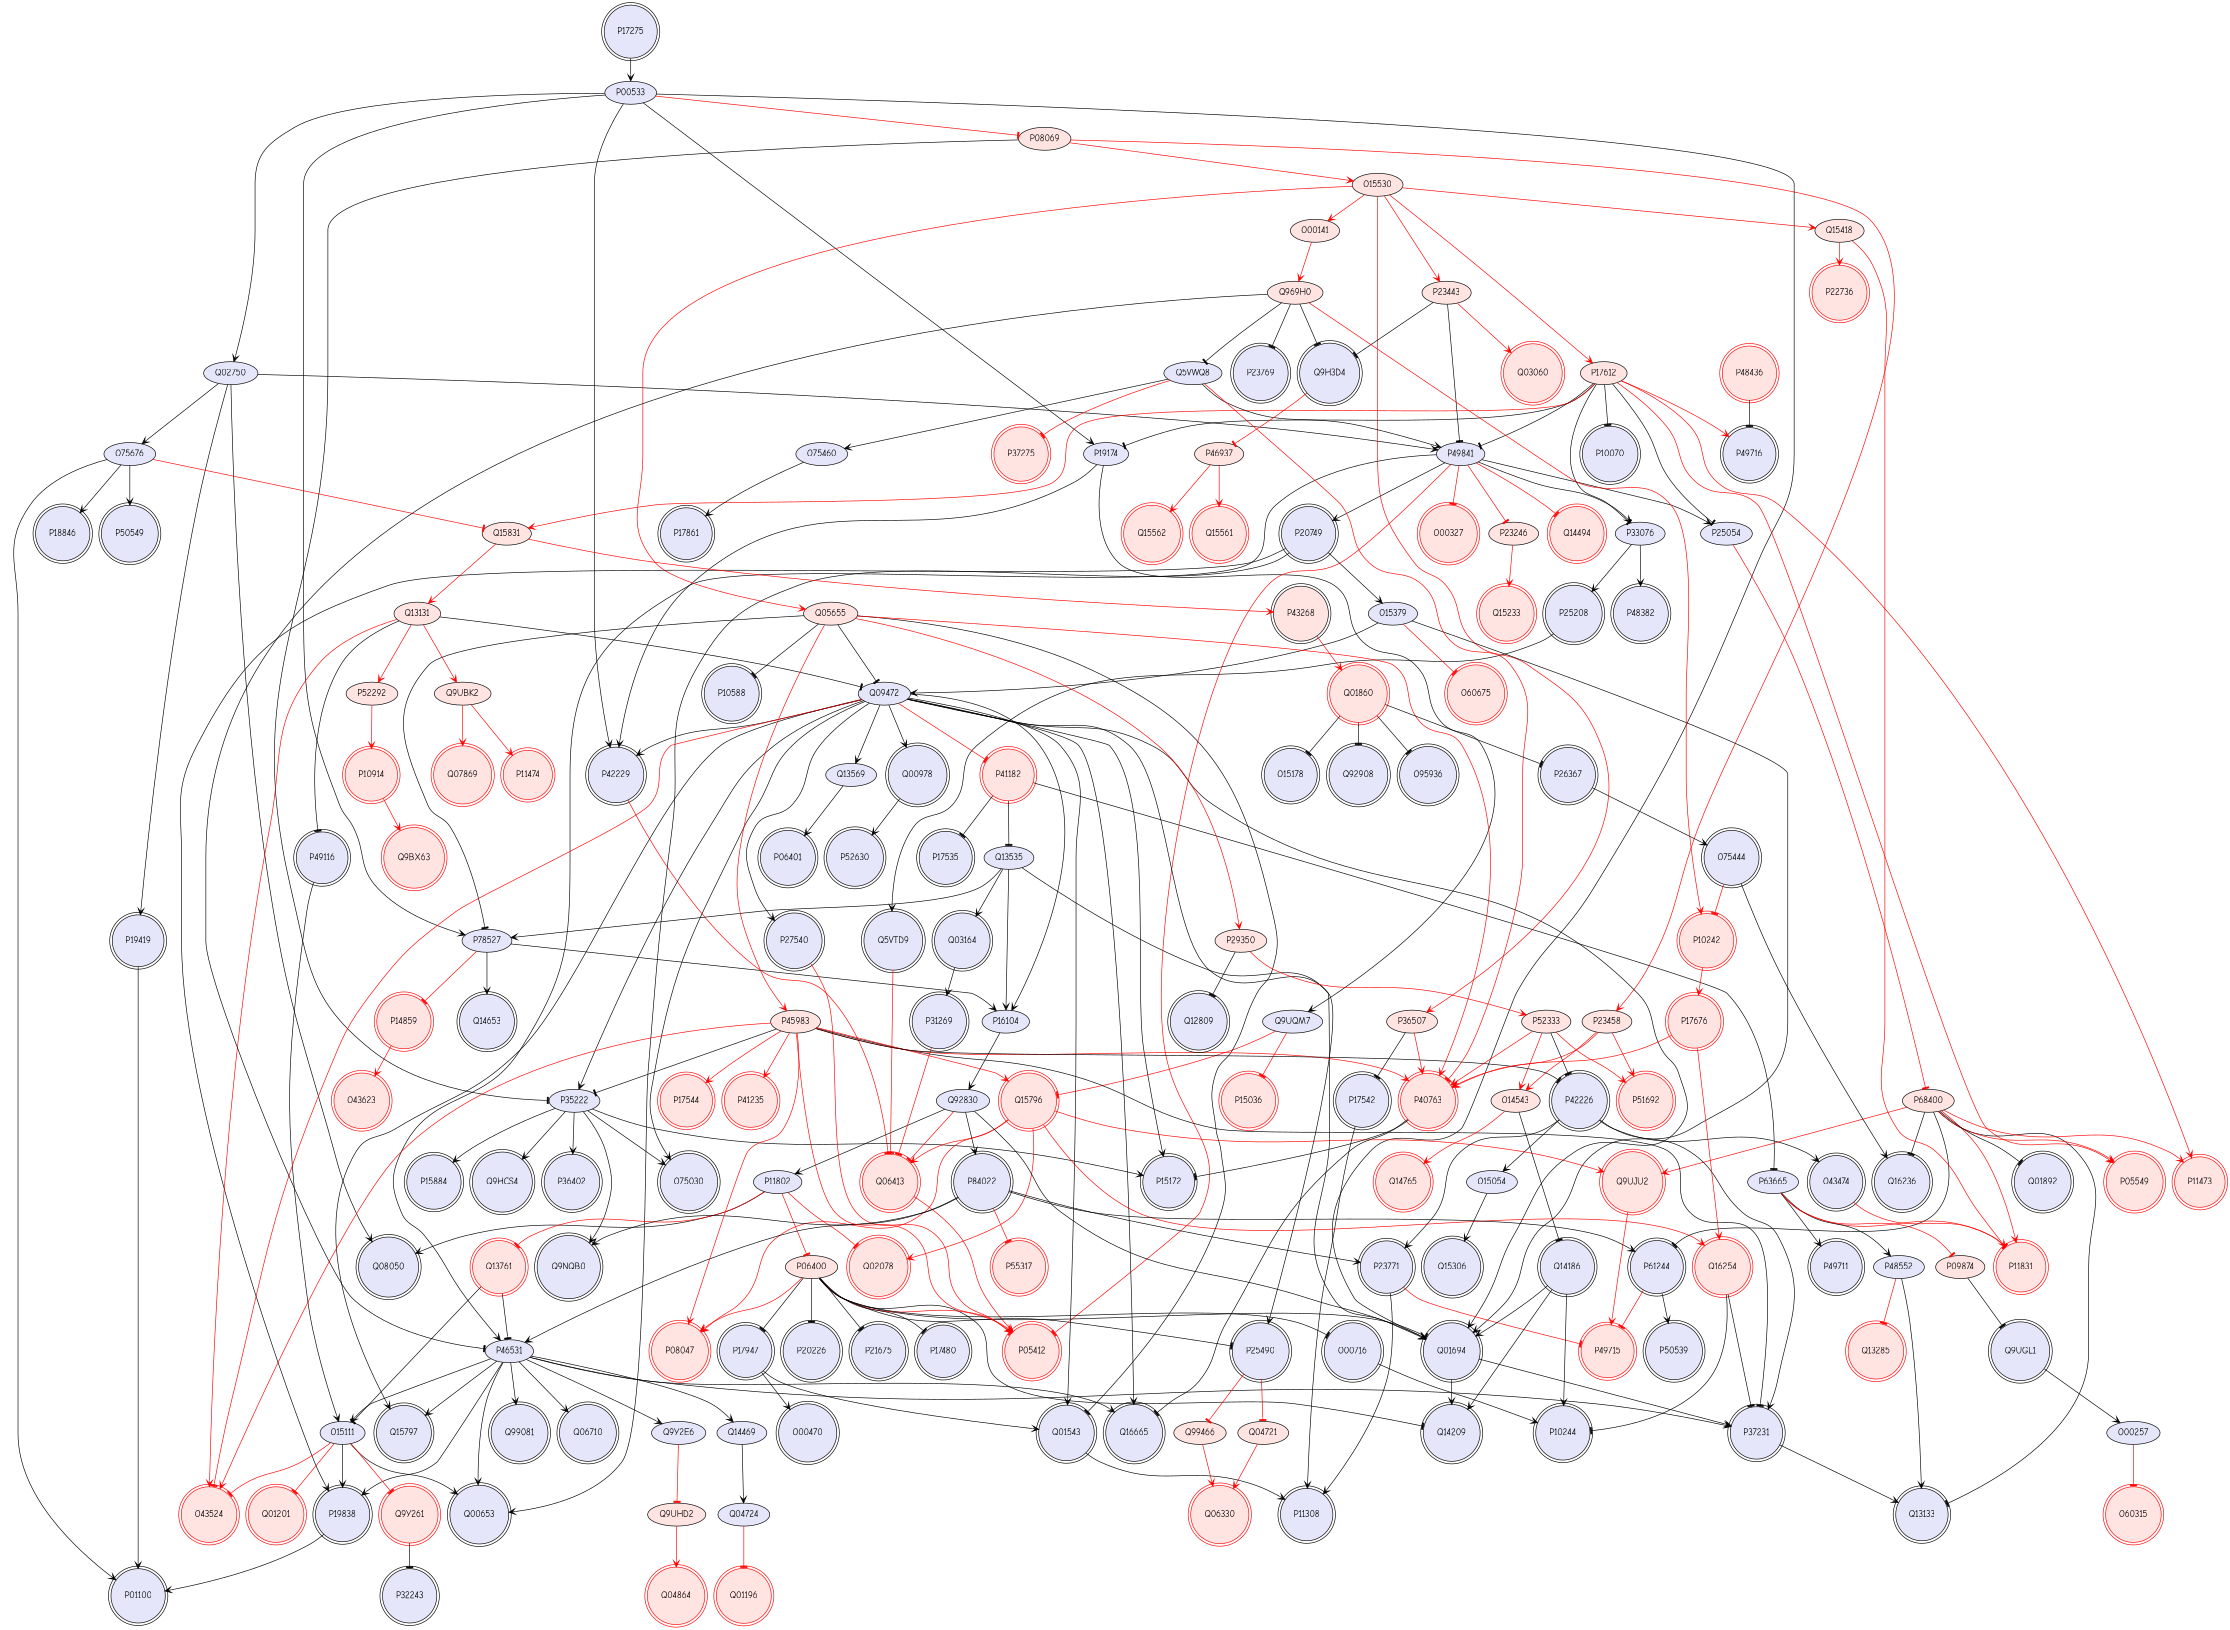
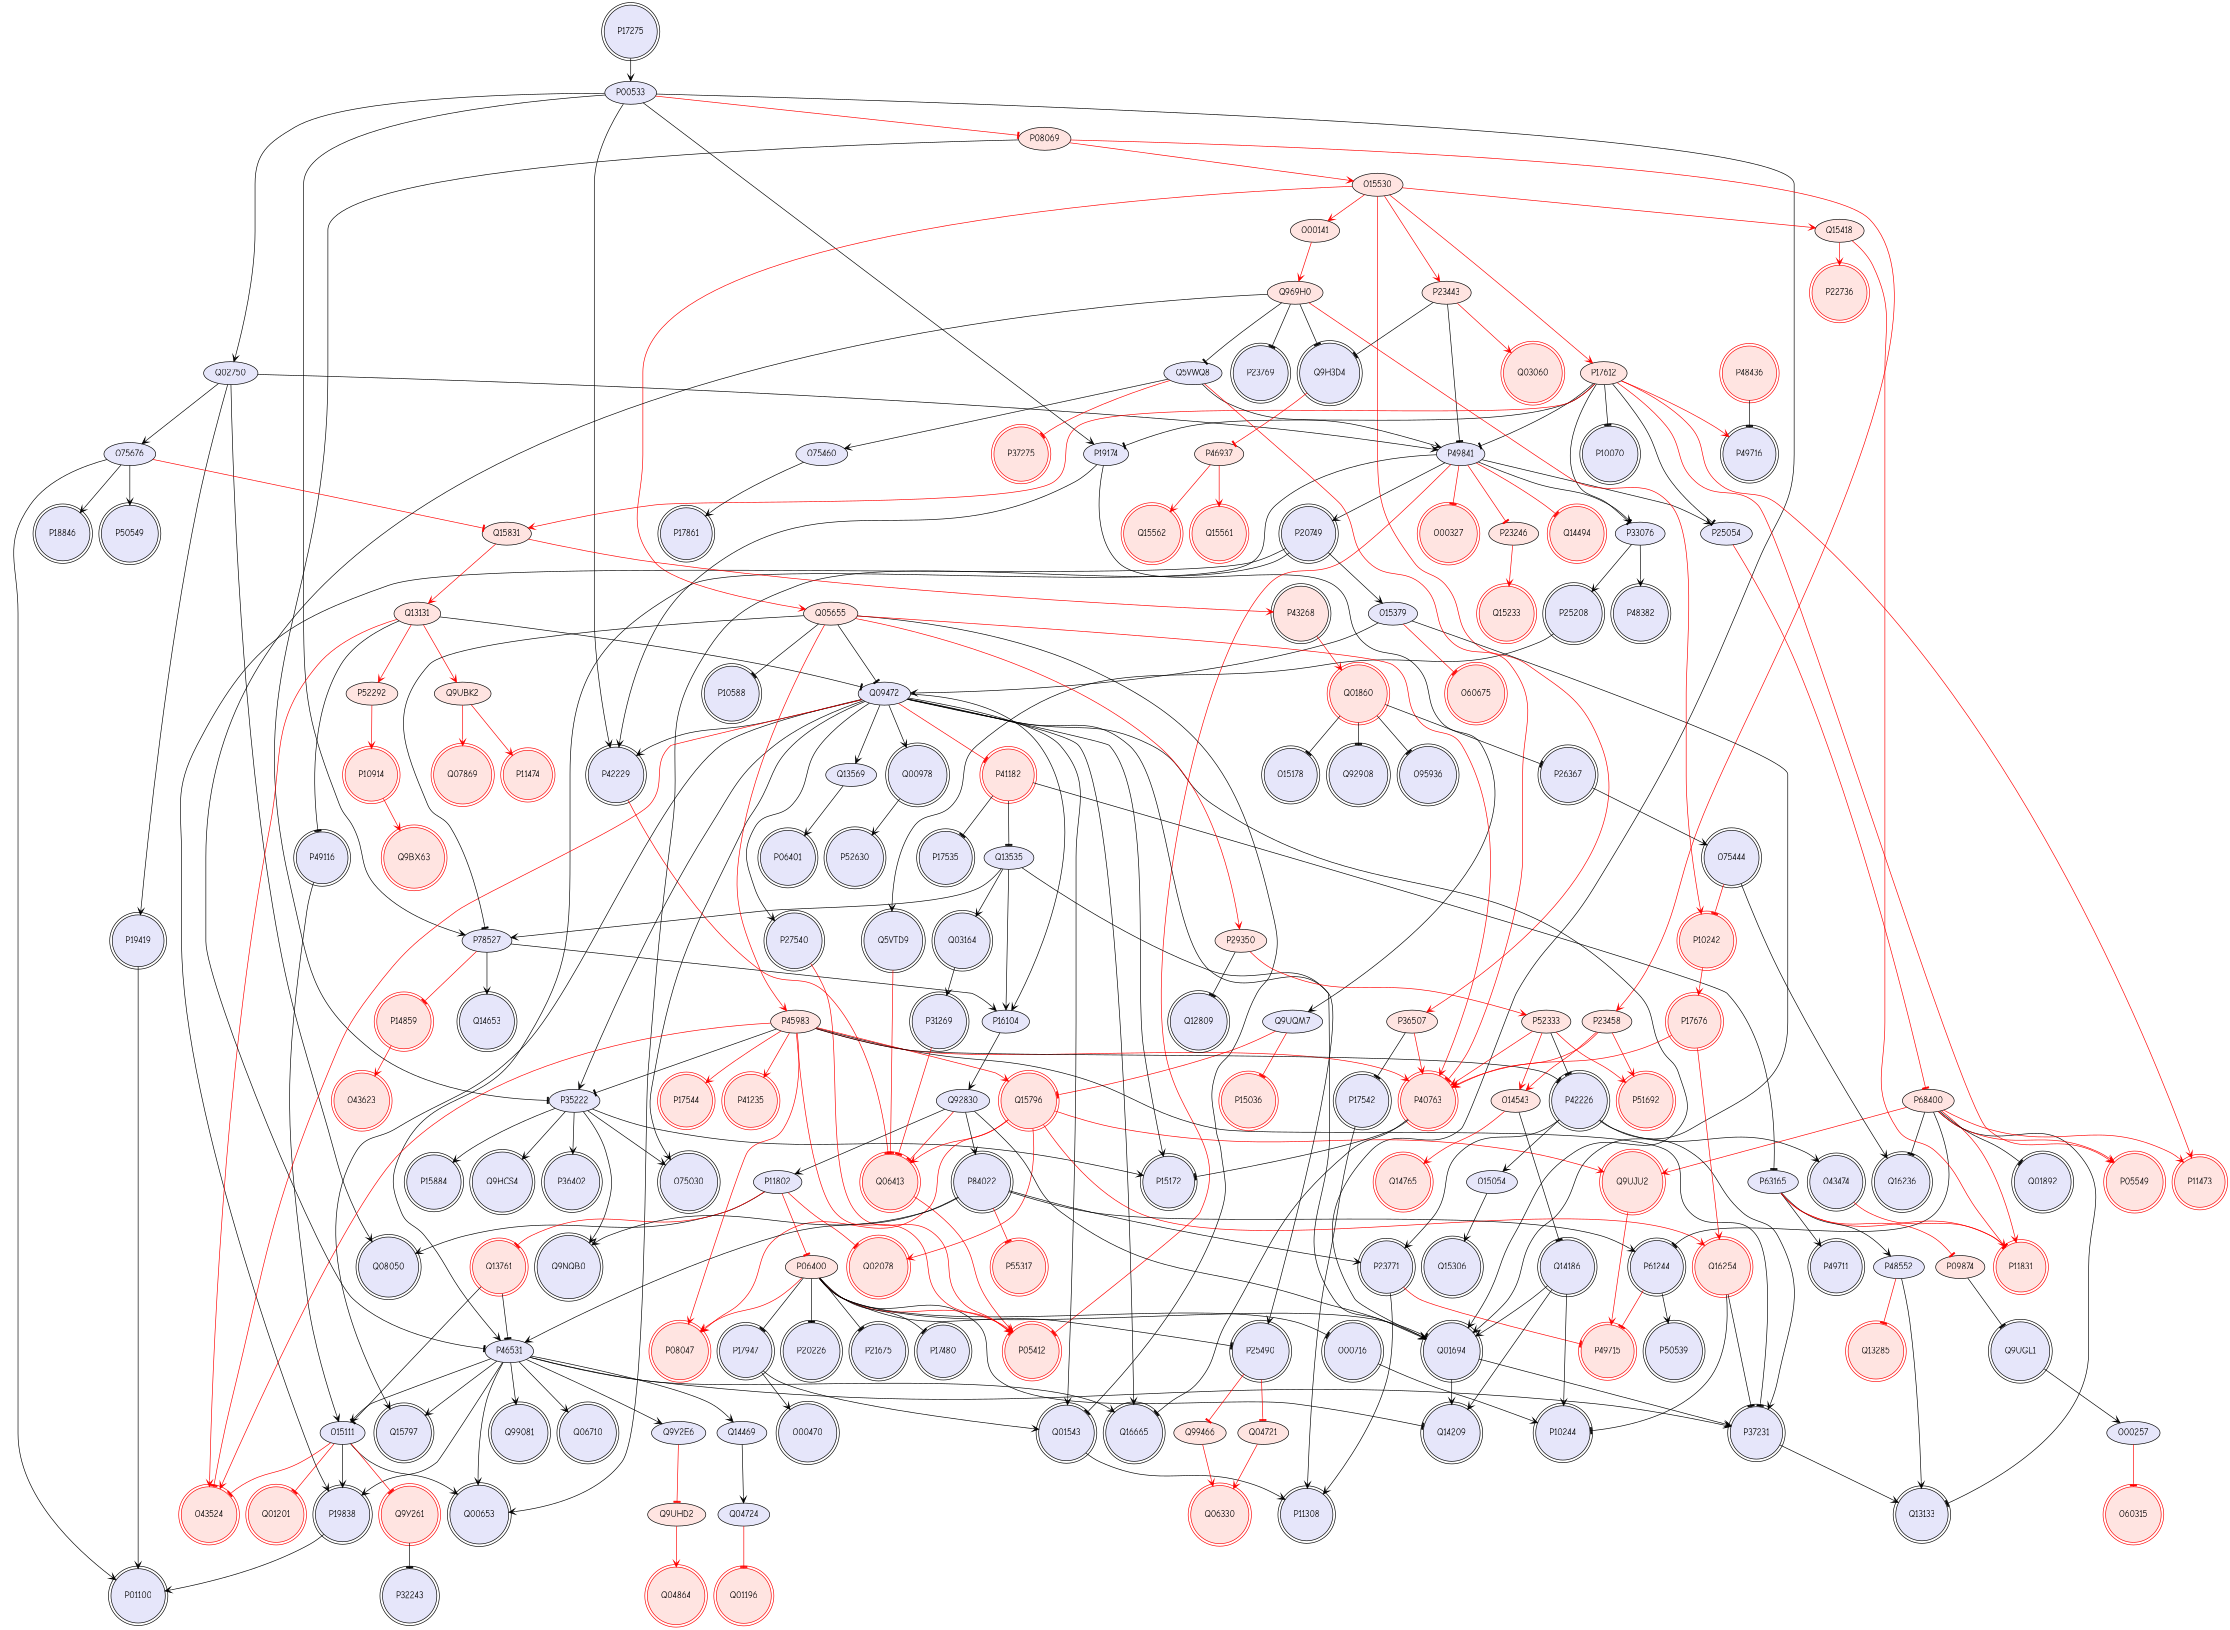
node "P63665": label "P63665" -> "P63165"
